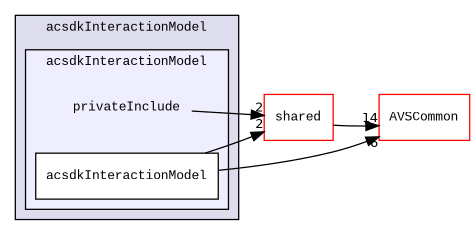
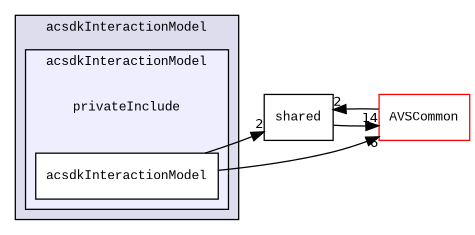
edge "privateInclude" -> "shared": now "AVSCommon" -> "shared"
node "shared": color red -> black
